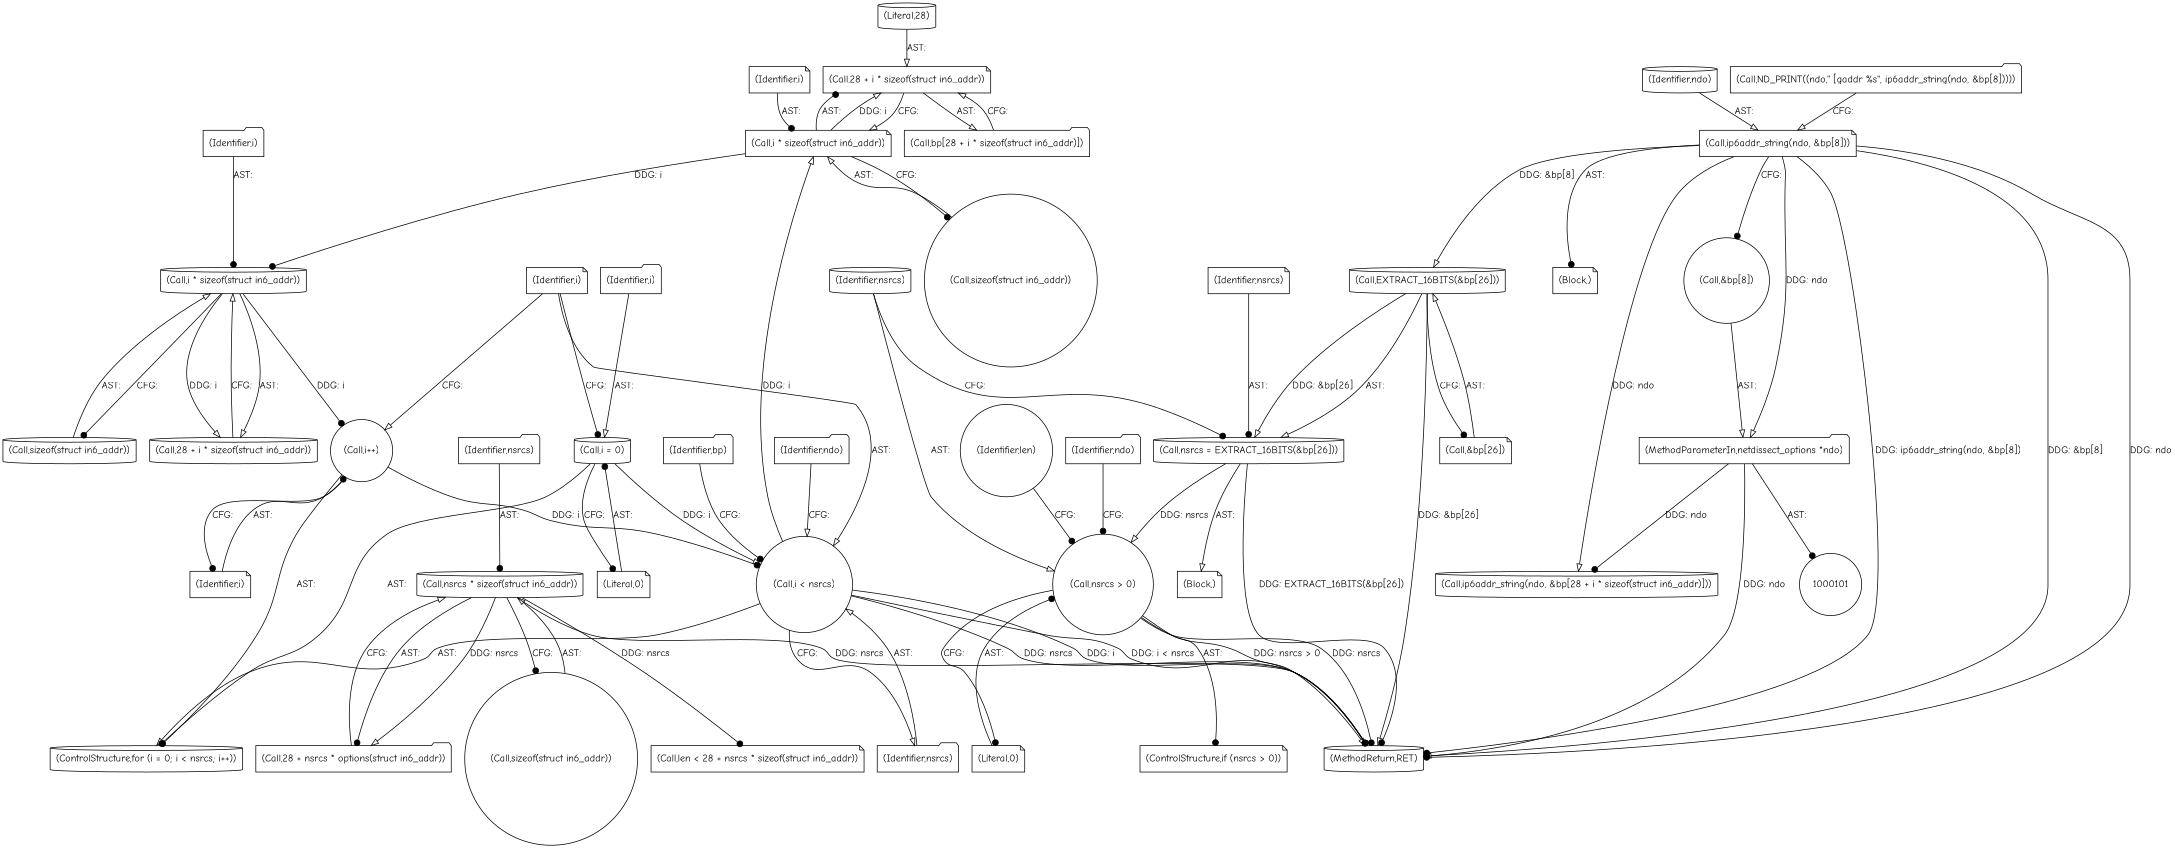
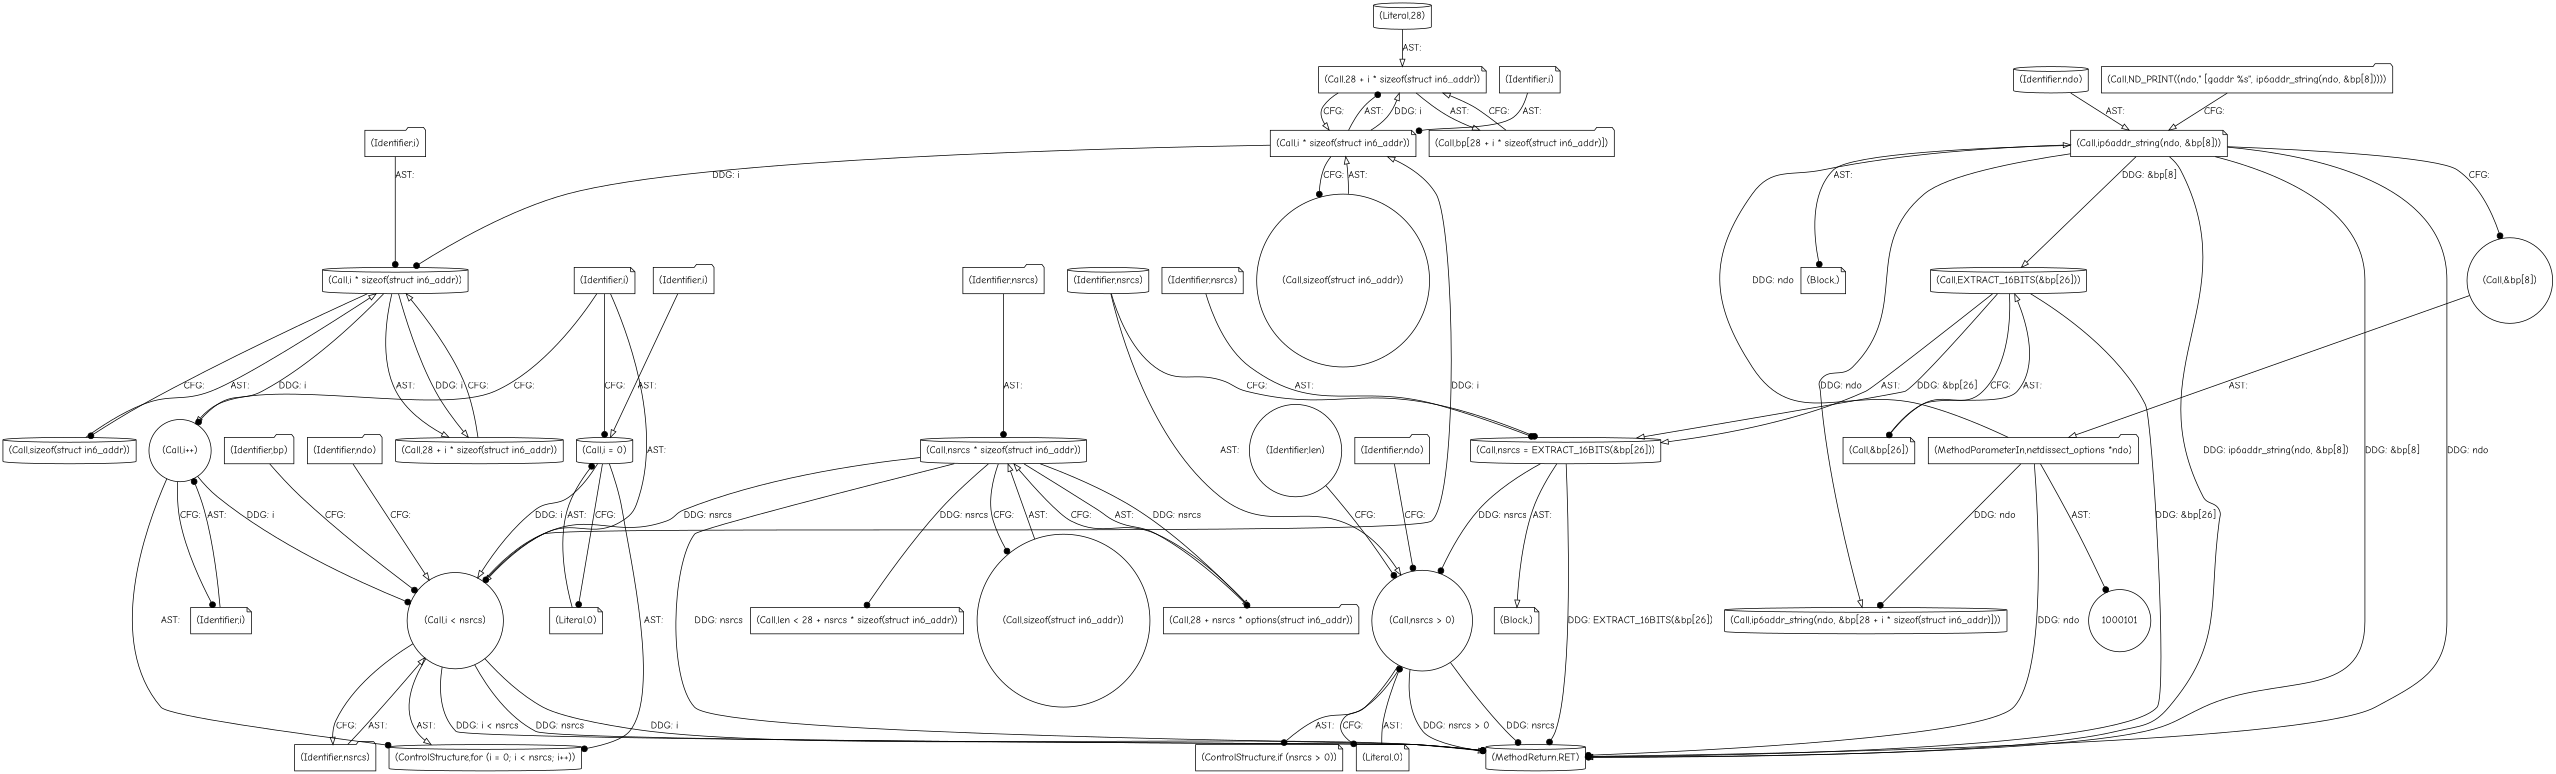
edge "(Call,ip6addr_string(ndo, &bp[8]))" -> "(MethodParameterIn,netdissect_options *ndo)": reversed
edge "(Call,nsrcs = EXTRACT_16BITS(&bp[26]))" -> "(Call,nsrcs > 0)": arrowhead onormal -> dot
edge "(Call,nsrcs * sizeof(struct in6_addr))" -> "(Call,i < nsrcs)": added, label "DDG: nsrcs"
